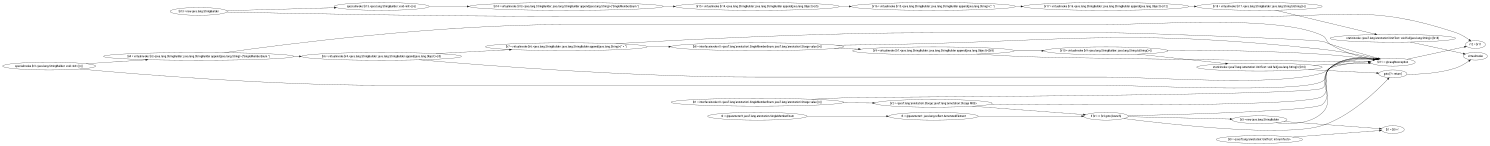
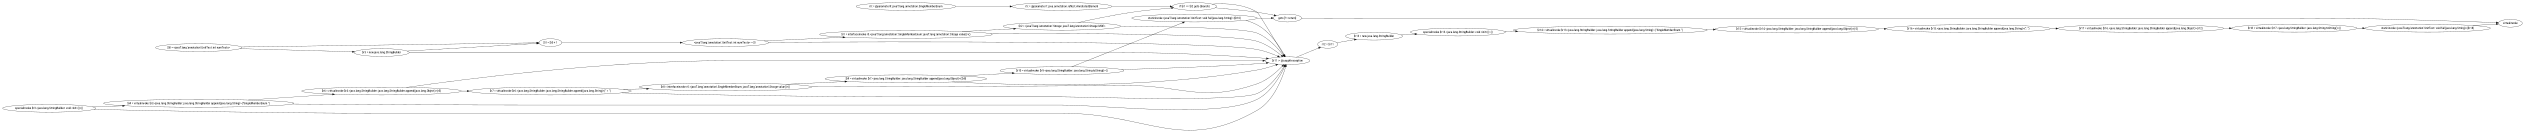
edge "$r13 = new java.lang.StringBuilder" -> "r12 = $r11": reversed
node "<javaT.lang.'annotation'.UnitTest: int numTests> = $i1": added
node "r5 := @parameter1: java.lang.reflect.AnnotatedElement": label "r5 := @parameter1: java.lang.reflect.AnnotatedElement" -> "r5 := @parameter1: java.annotation.reflect.AnnotatedElement"
edge "if $r1 == $r2 goto (branch)" -> "$r3 = new java.lang.StringBuilder": now "$i0 = <javaT.lang.'annotation'.UnitTest: int numTests>" -> "$r3 = new java.lang.StringBuilder"
